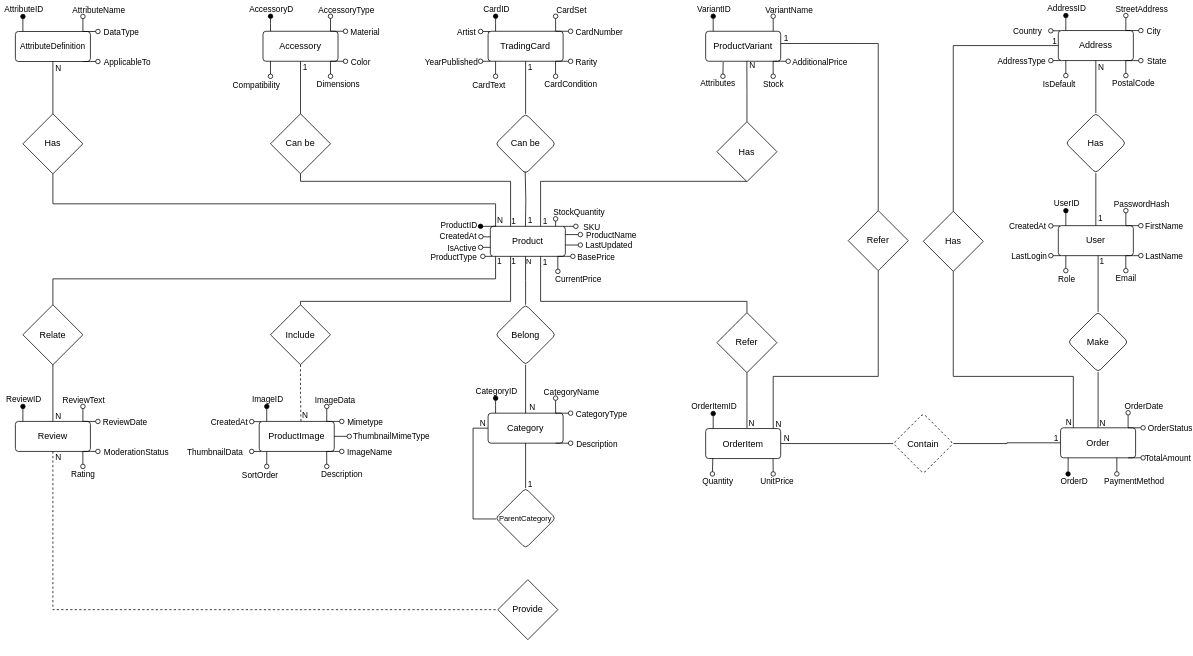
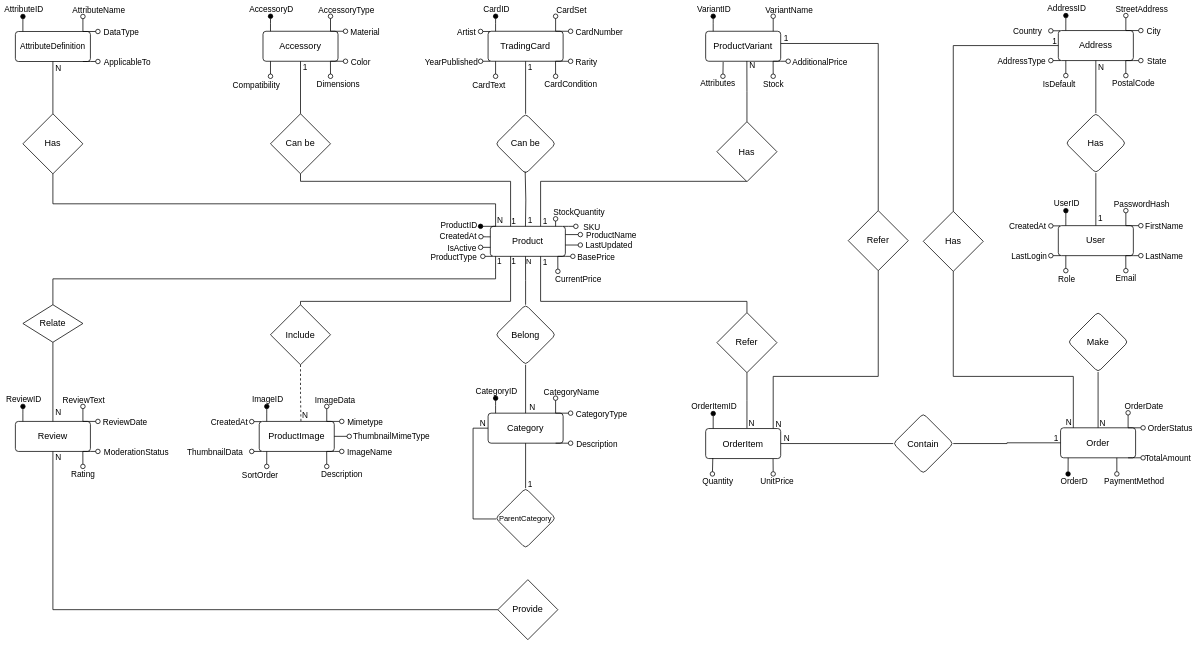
edge "User" -- "Make": removed, label "1"
node "Relate": size 60x60 -> 60x38
node "Contain": style dashed -> solid
edge "Review" -- "Provide": style dashed -> solid
